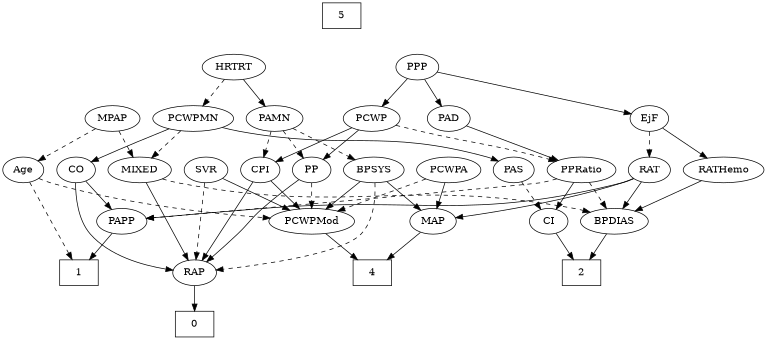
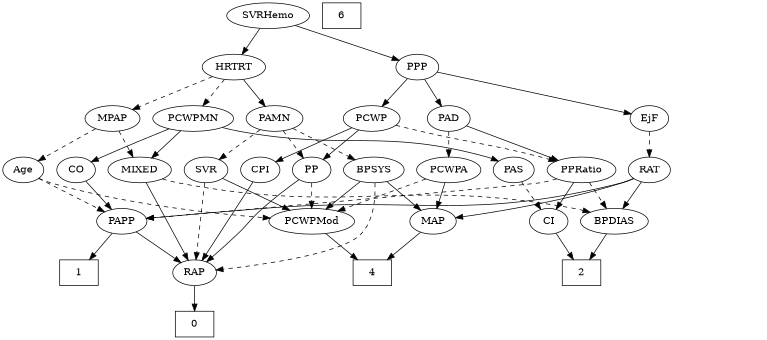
node "SVRHemo": added
node "5": label "5" -> "6"
edge "HRTRT" -> "MPAP": added
edge "PAMN" -> "CPI": now "PAMN" -> "SVR"
edge "PCWPMN" -> "MIXED": style dashed -> solid
edge "PAD" -> "PCWPA": added
node "RATHemo": removed
edge "CPI" -> "PCWPMod": removed
edge "Age" -> "1": now "Age" -> "PAPP"
edge "CO" -> "RAP": now "PAPP" -> "RAP"
